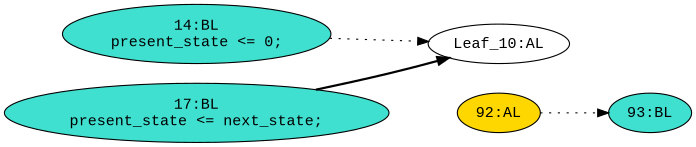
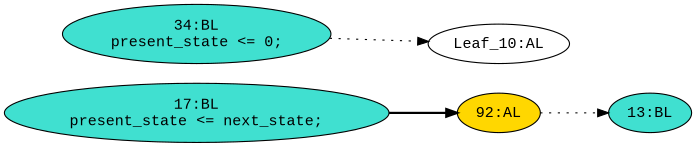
node "14:BL present_state <= 0;": label "14:BL present_state <= 0;" -> "34:BL present_state <= 0;"
edge "17:BL present_state <= next_state;" -> "Leaf_10:AL": now "17:BL present_state <= next_state;" -> "92:AL"
node "93:BL": label "93:BL" -> "13:BL"
